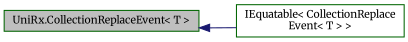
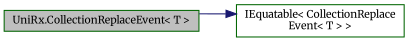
edge "IEquatable< CollectionReplace Event< T > >" -> "UniRx.CollectionReplaceEvent< T >": reversed
